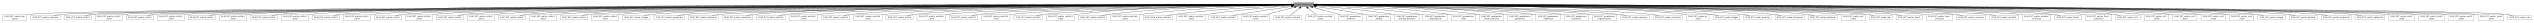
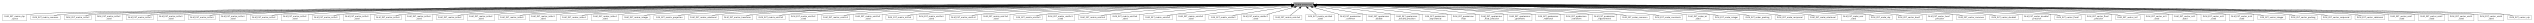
node "GLM_GLM_matrix_uint4x2": label "GLM_GLM_matrix_uint4x2" -> "GLM_EXT_matrix_uint4x2"
